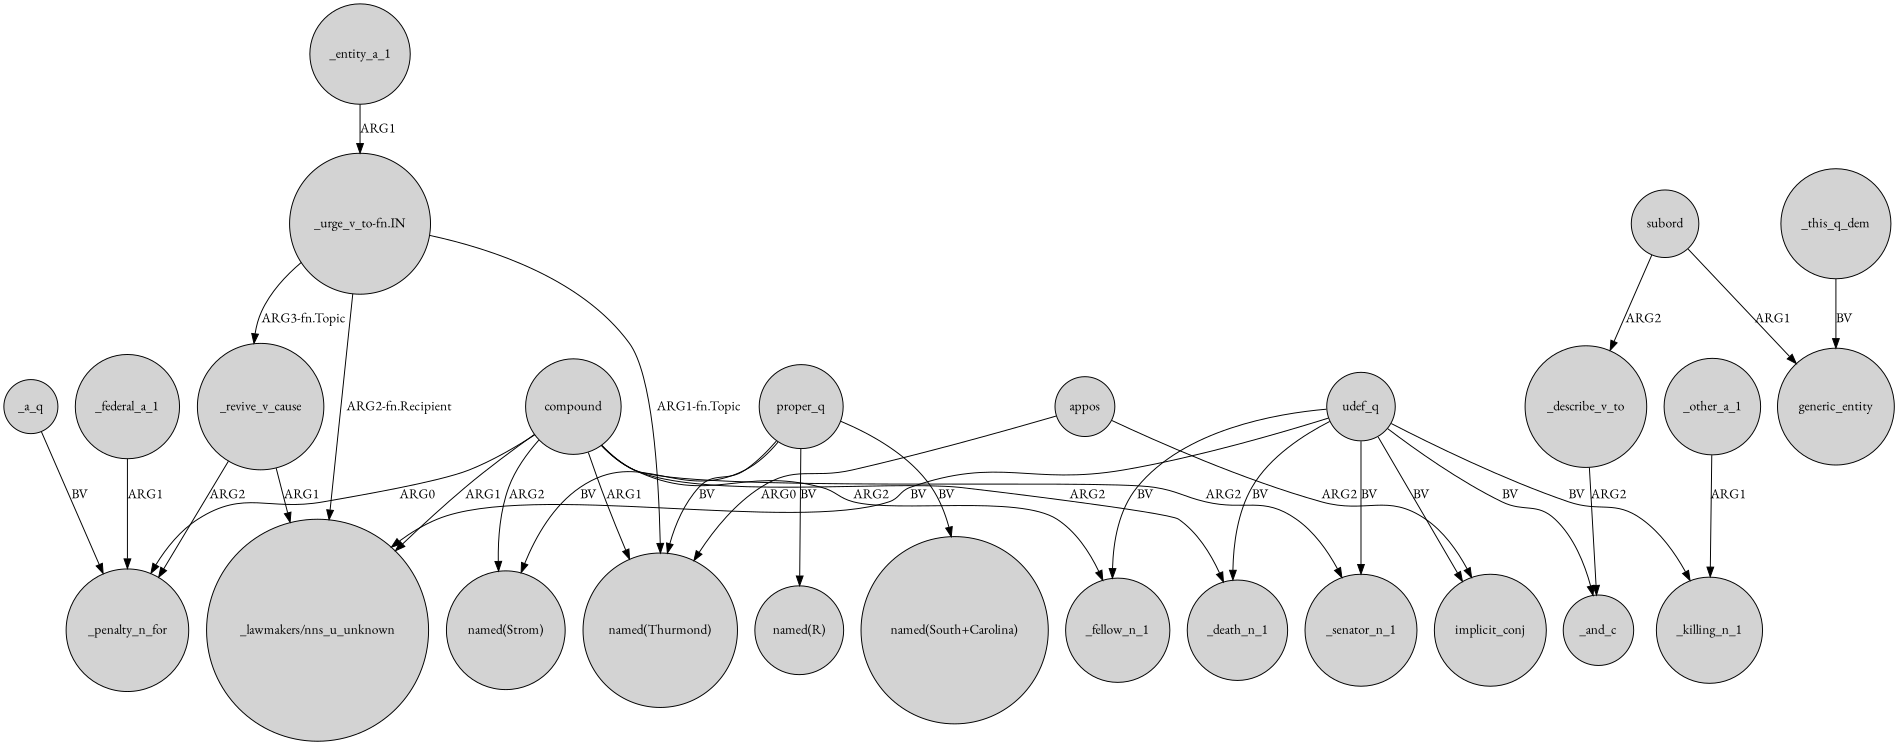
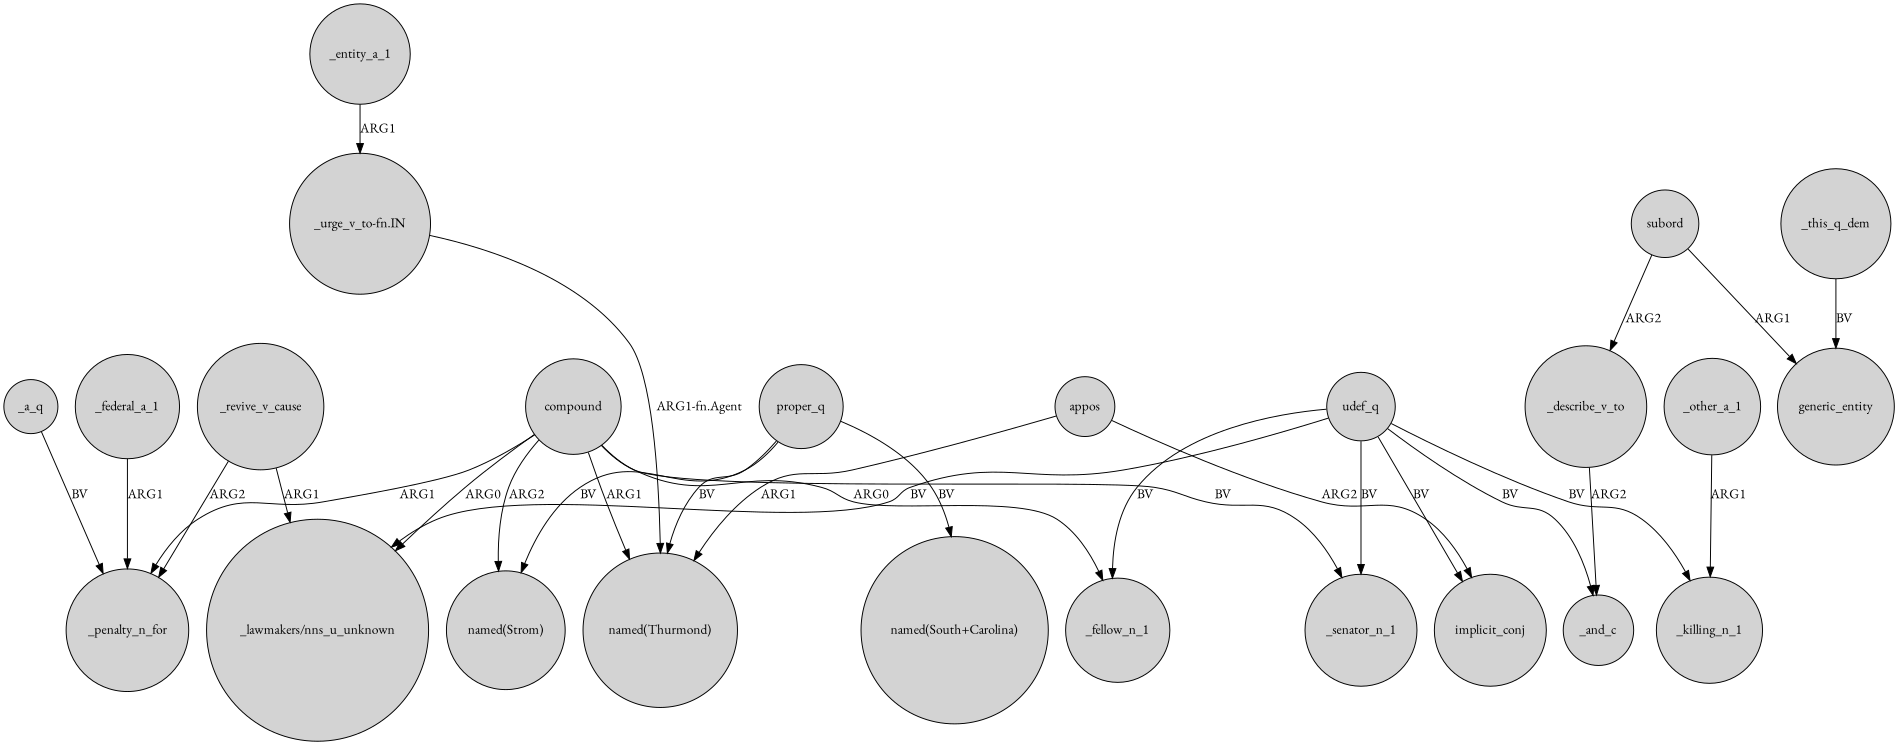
edge "_urge_v_to-fn.IN" -> "_revive_v_cause": removed, label "ARG3-fn.Topic"
edge "_urge_v_to-fn.IN" -> "_lawmakers/nns_u_unknown": removed, label "ARG2-fn.Recipient"
edge "_urge_v_to-fn.IN" -> "named(Thurmond)": label "ARG1-fn.Topic" -> "ARG1-fn.Agent"
edge "compound" -> "_penalty_n_for": label "ARG0" -> "ARG1"
edge "compound" -> "_lawmakers/nns_u_unknown": label "ARG1" -> "ARG0"
edge "appos" -> "named(Thurmond)": label "ARG0" -> "ARG1"
edge "compound" -> "_fellow_n_1": label "ARG2" -> "ARG0"
edge "compound" -> "_senator_n_1": label "ARG2" -> "BV"
node "named(R)": removed
node "_death_n_1": removed
